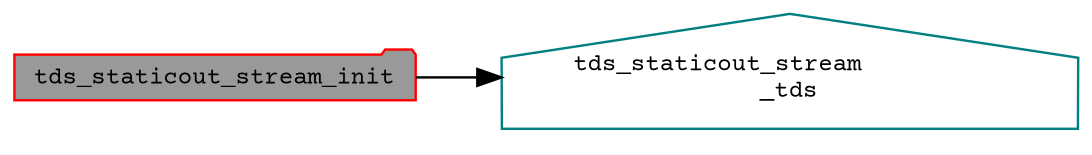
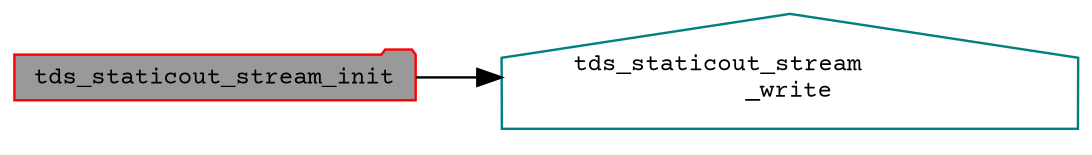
node "tds_staticout_stream _tds": label "tds_staticout_stream _tds" -> "tds_staticout_stream _write"
